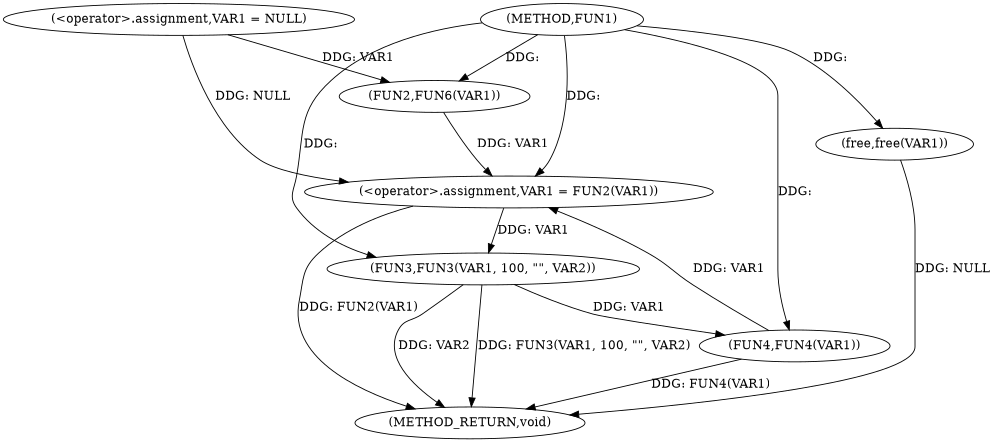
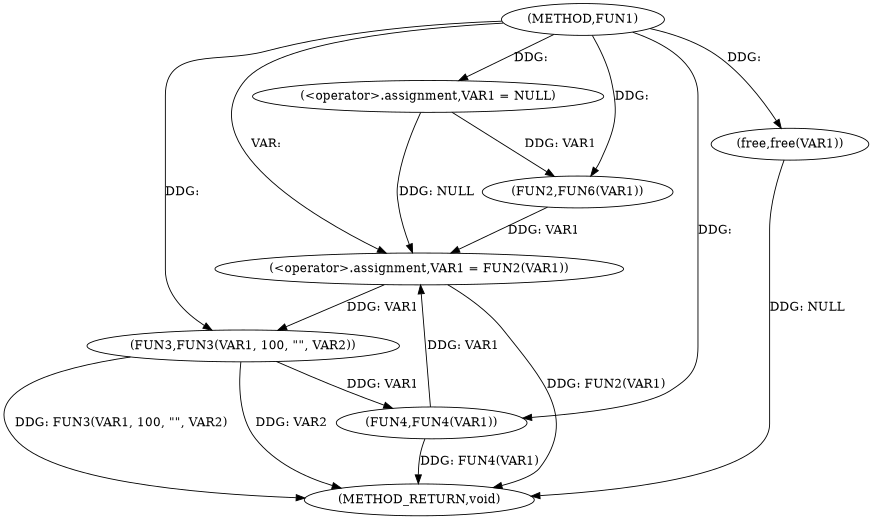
edge "(METHOD,FUN1)" -> "(<operator>.assignment,VAR1 = NULL)": added, label "DDG:"
edge "(METHOD,FUN1)" -> "(<operator>.assignment,VAR1 = FUN2(VAR1))": label "DDG: " -> "VAR: "
